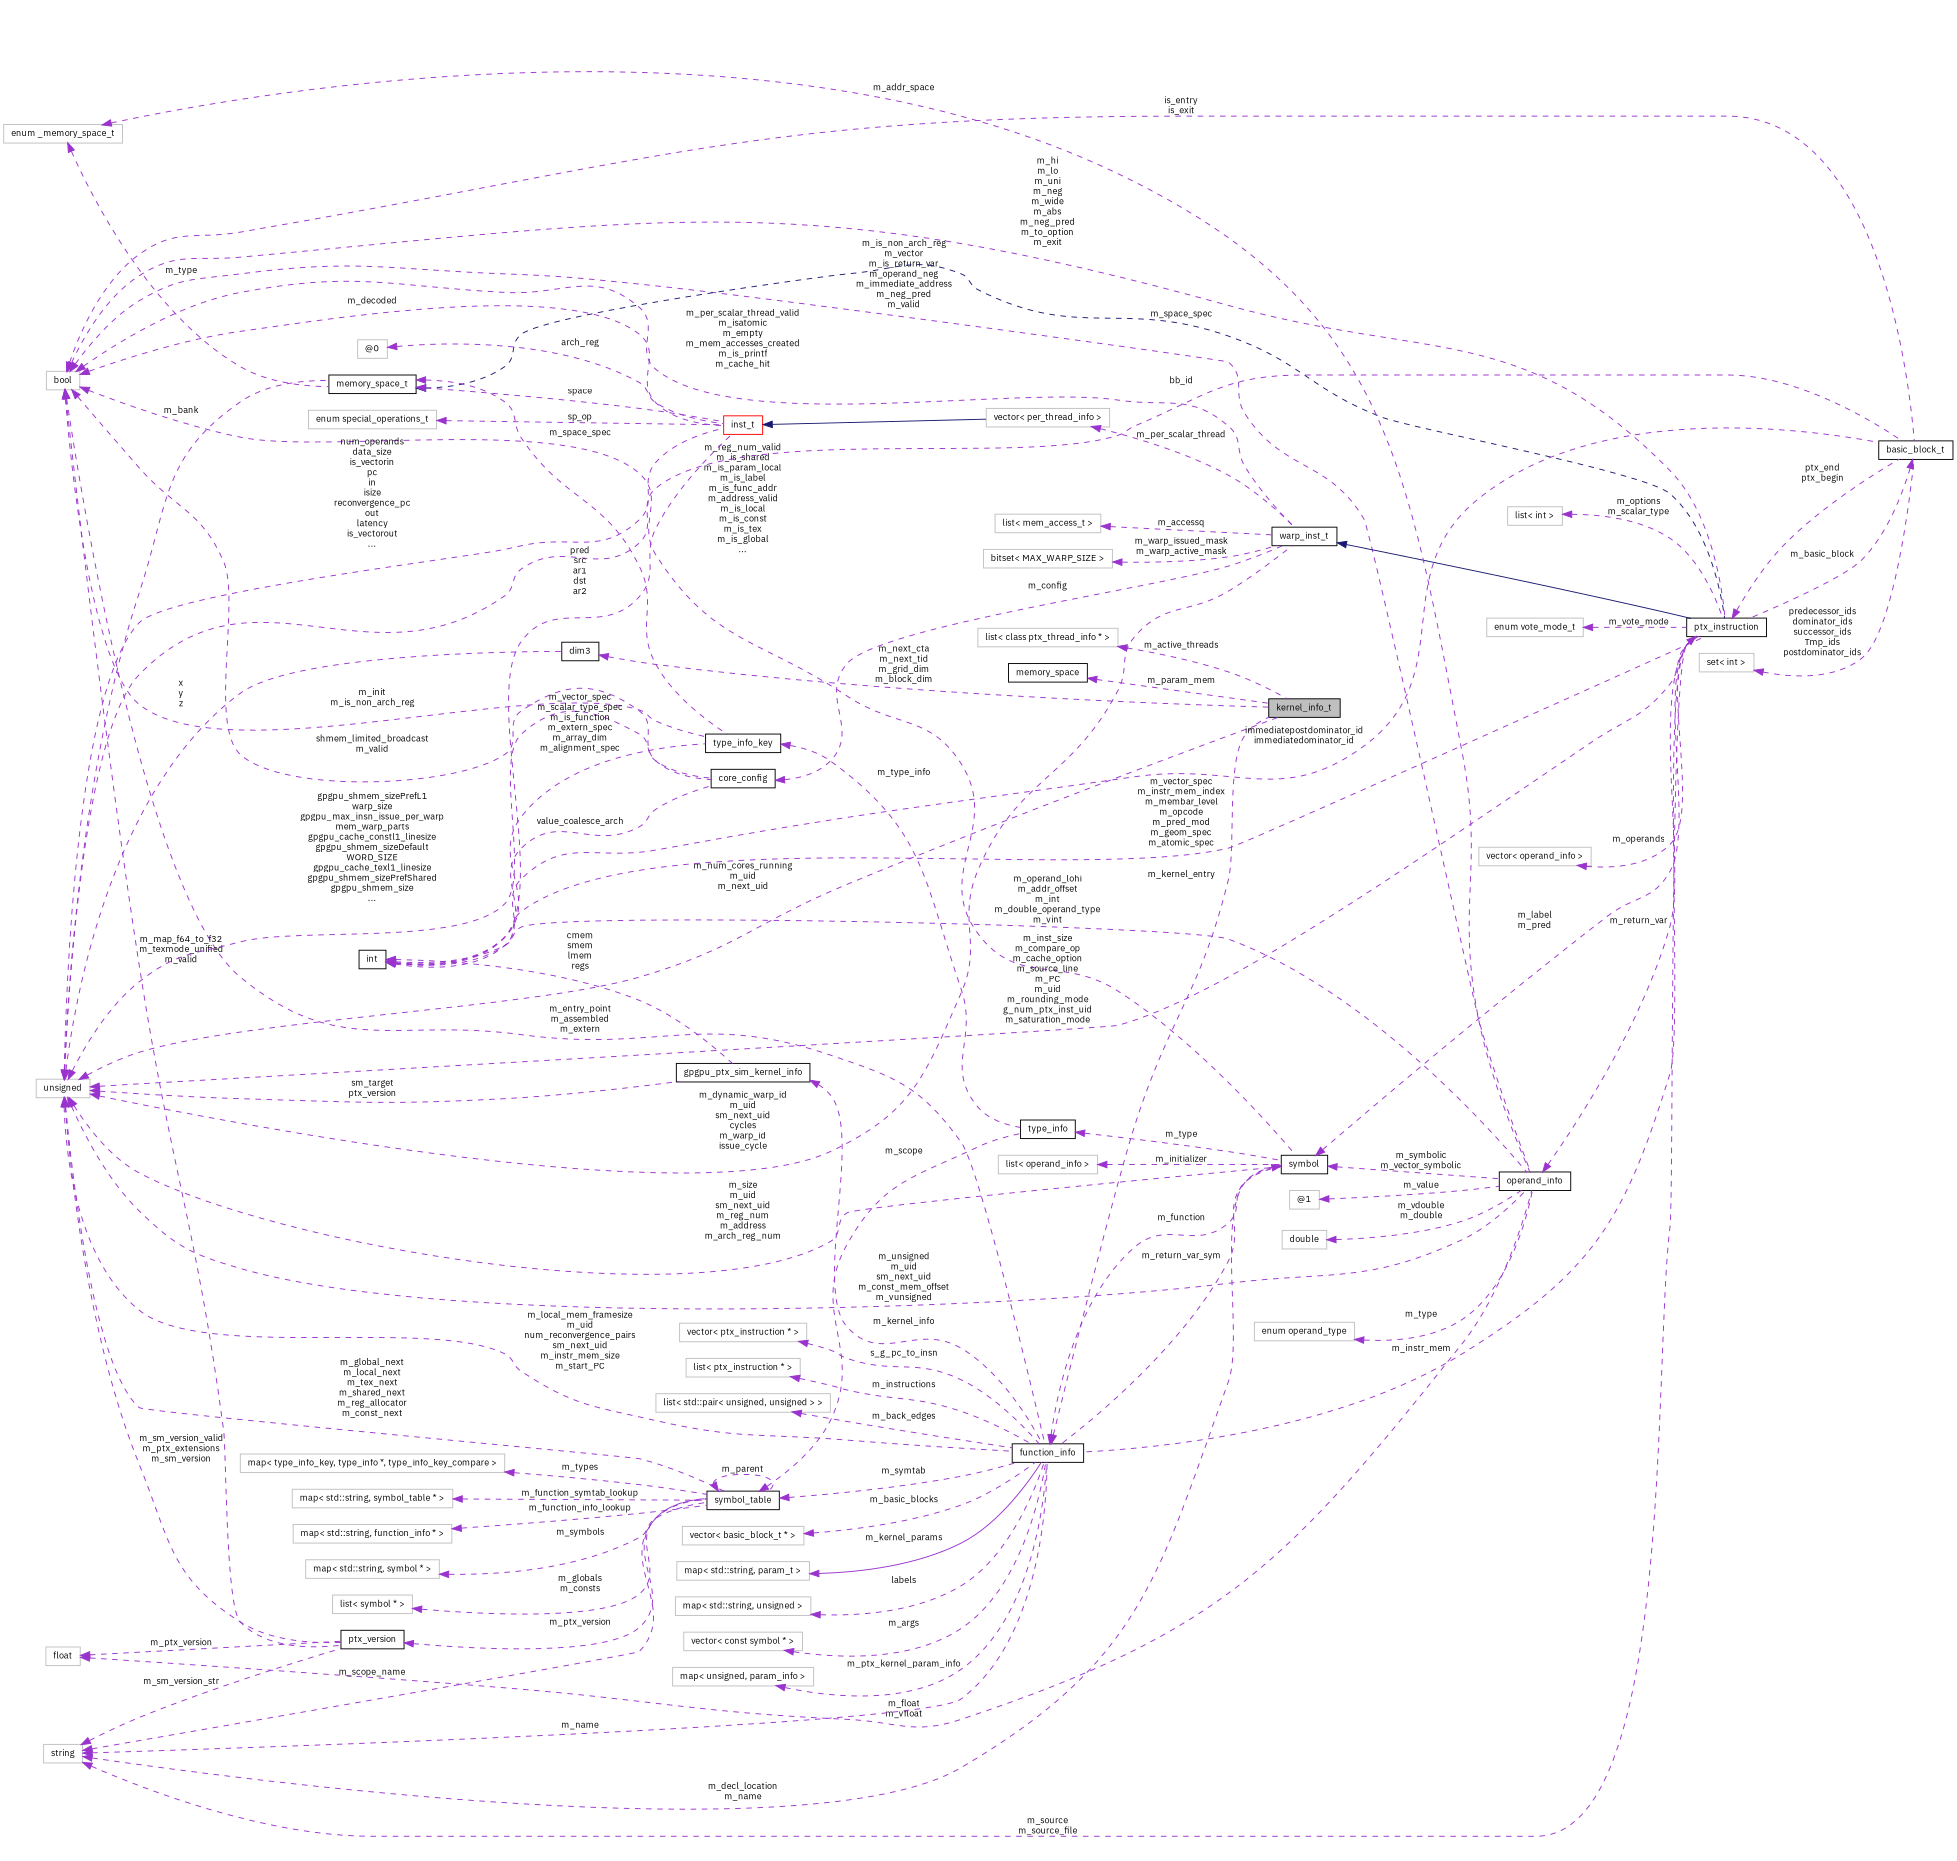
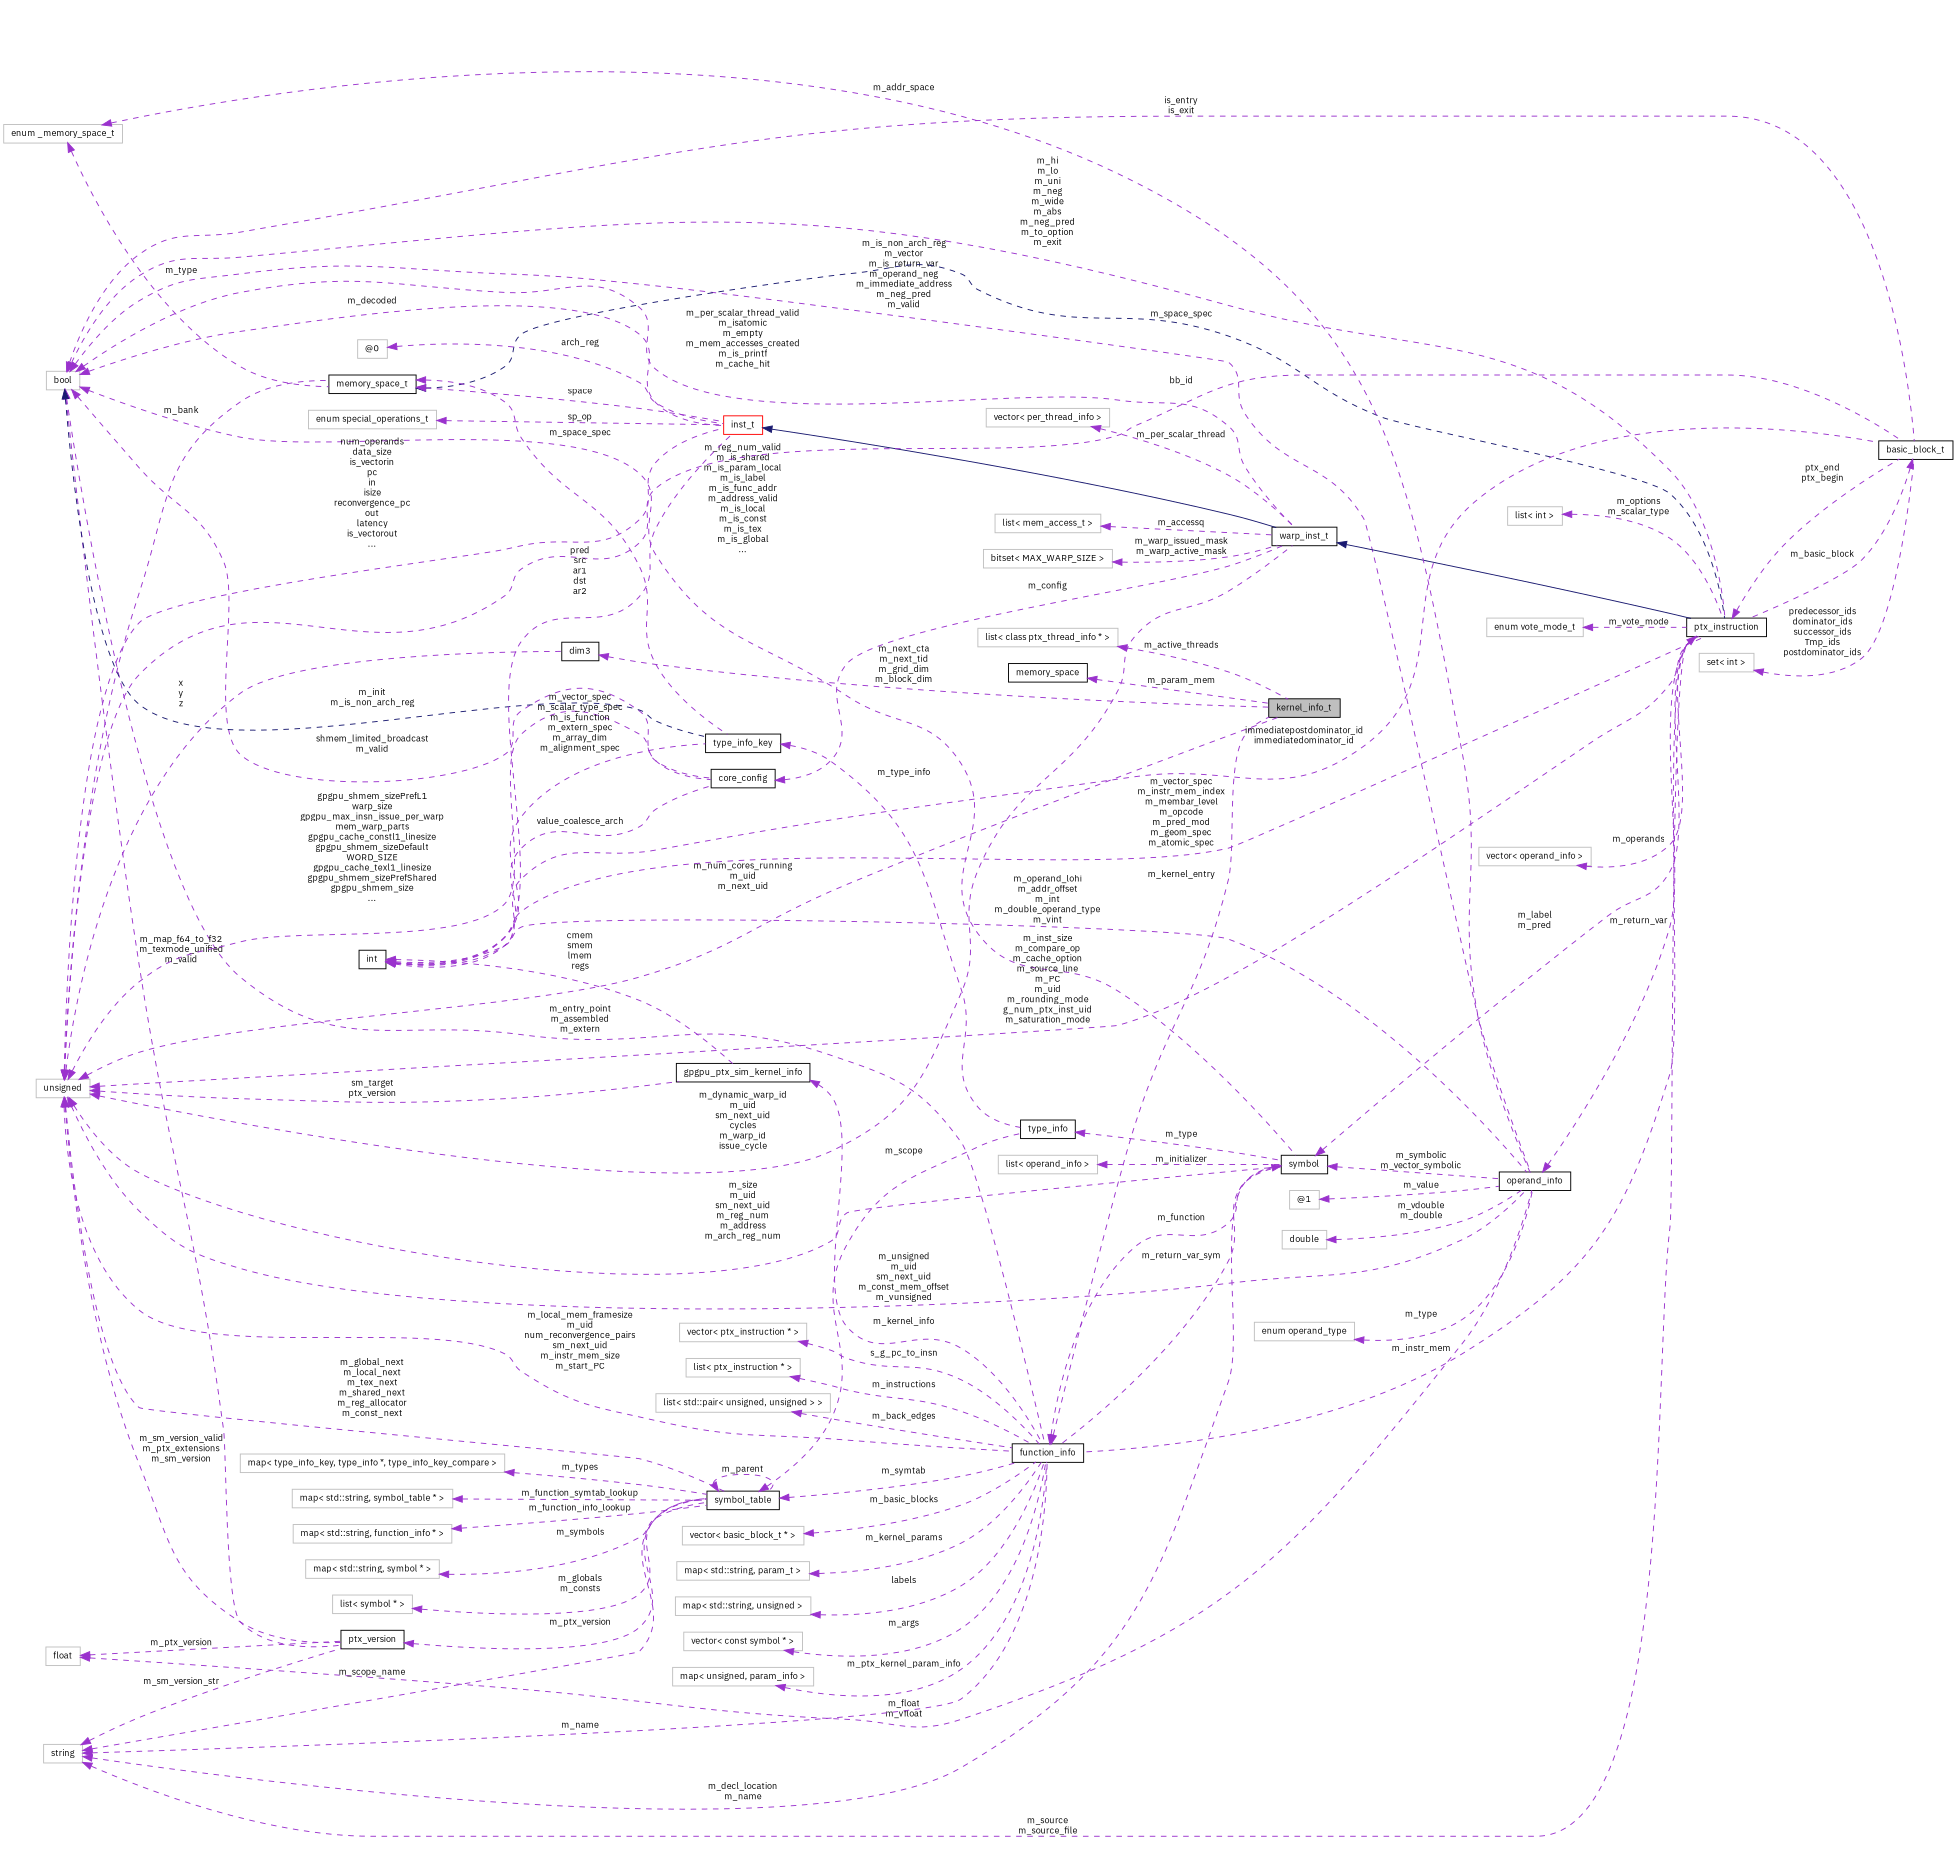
edge "vector< per_thread_info >" -> "inst_t": now "warp_inst_t" -> "inst_t"
edge "type_info_key" -> "bool": color darkorchid3 -> midnightblue
edge "function_info" -> "map< std::string, param_t >": style solid -> dashed
